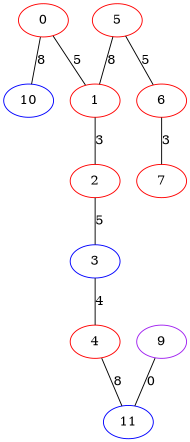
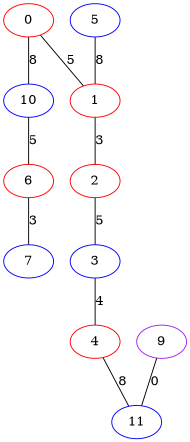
node "5": color red -> blue
edge "5" -- "6": now "10" -- "6"
node "7": color red -> blue
